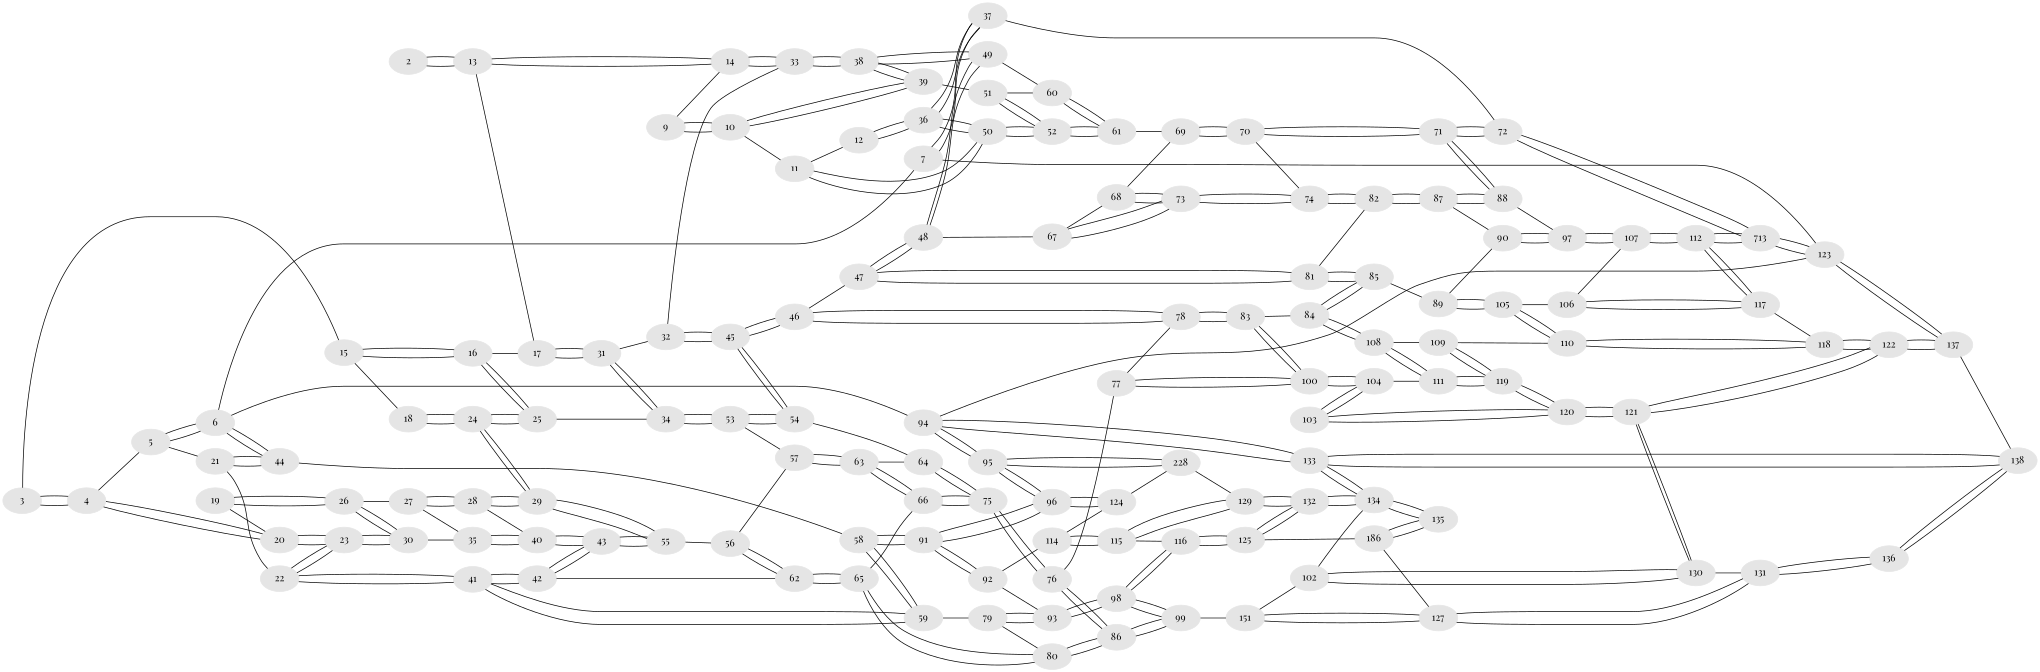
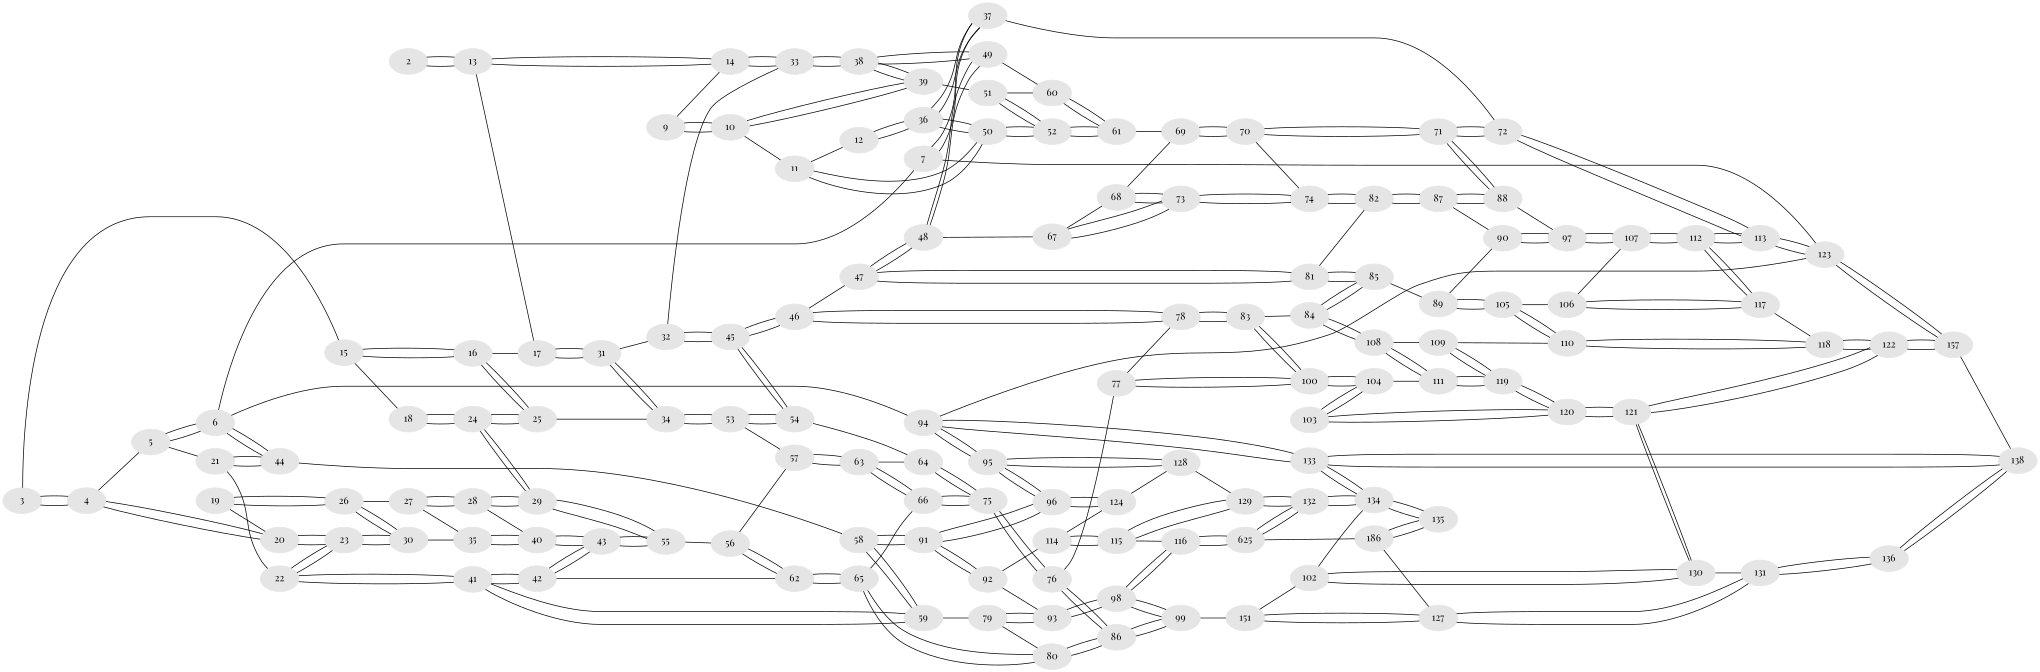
node "713": label "713" -> "113"
node "137": label "137" -> "157"
node "228": label "228" -> "128"
node "125": label "125" -> "625"
